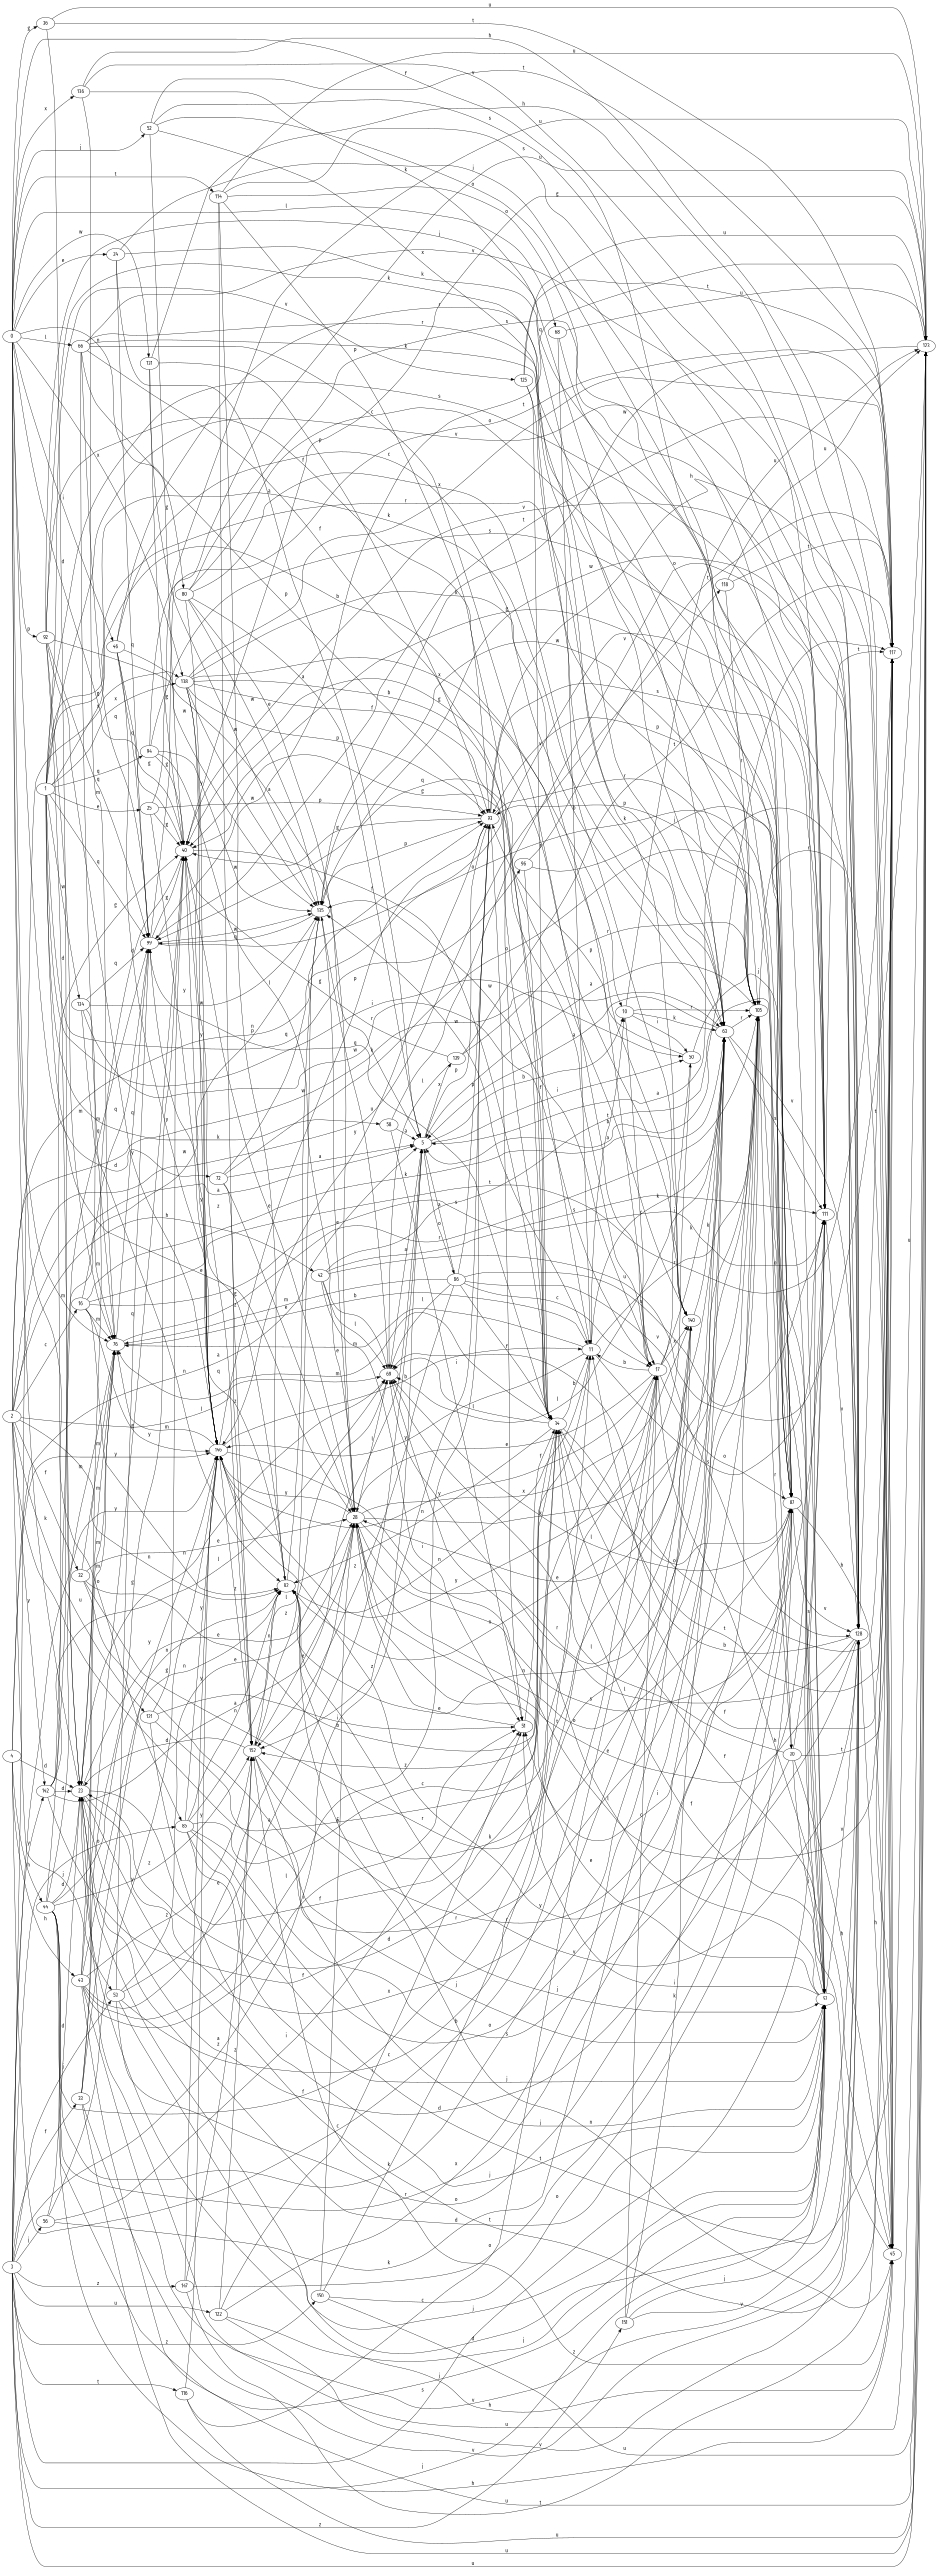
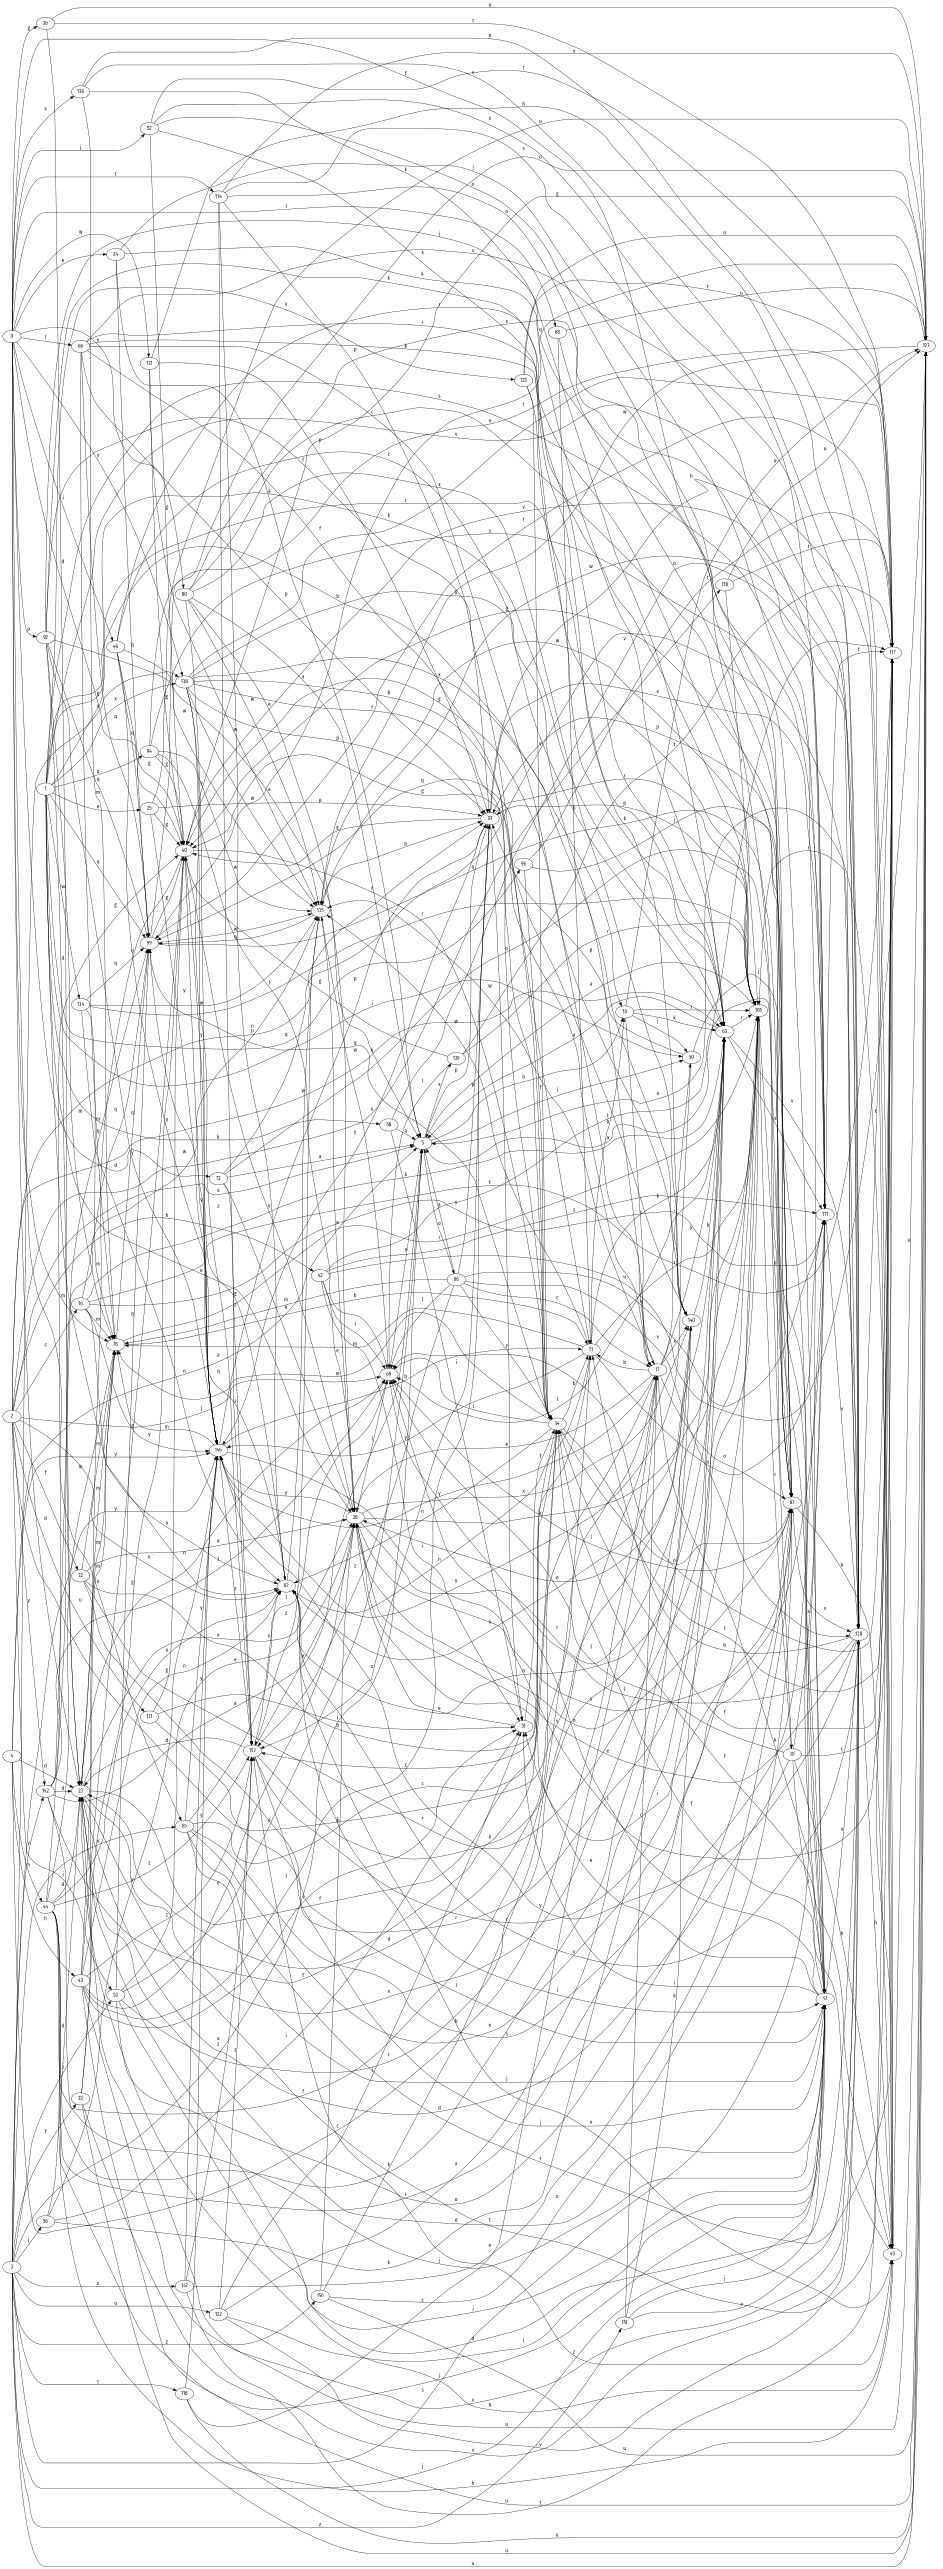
edge "134" -> "17": now "134" -> "105"
edge "0" -> "23": label "k" -> "d"
edge "85" -> "82": now "1" -> "82"
edge "33" -> "146": removed, label "y"
edge "121" -> "57": now "142" -> "57"
